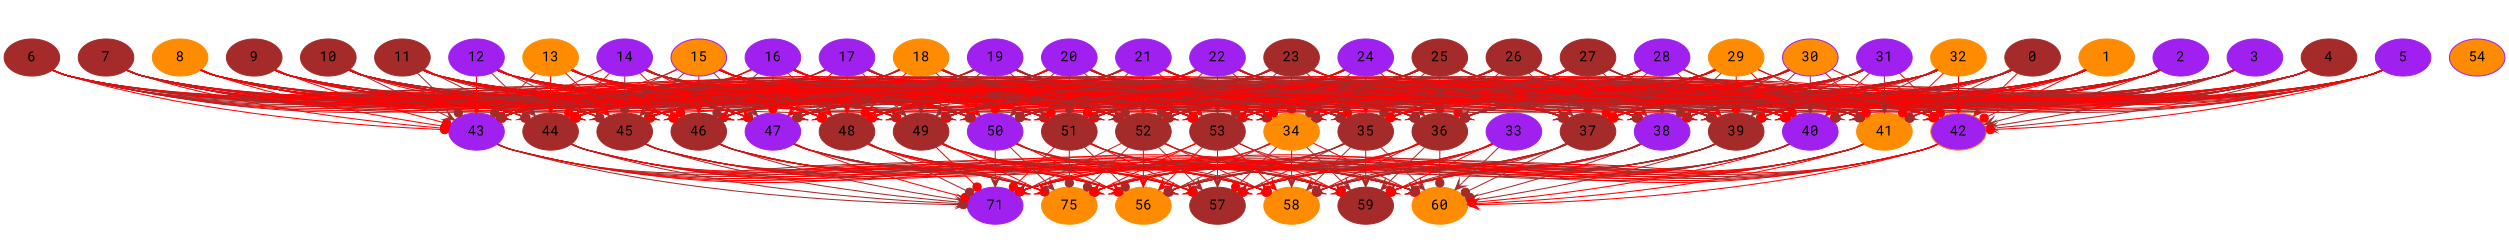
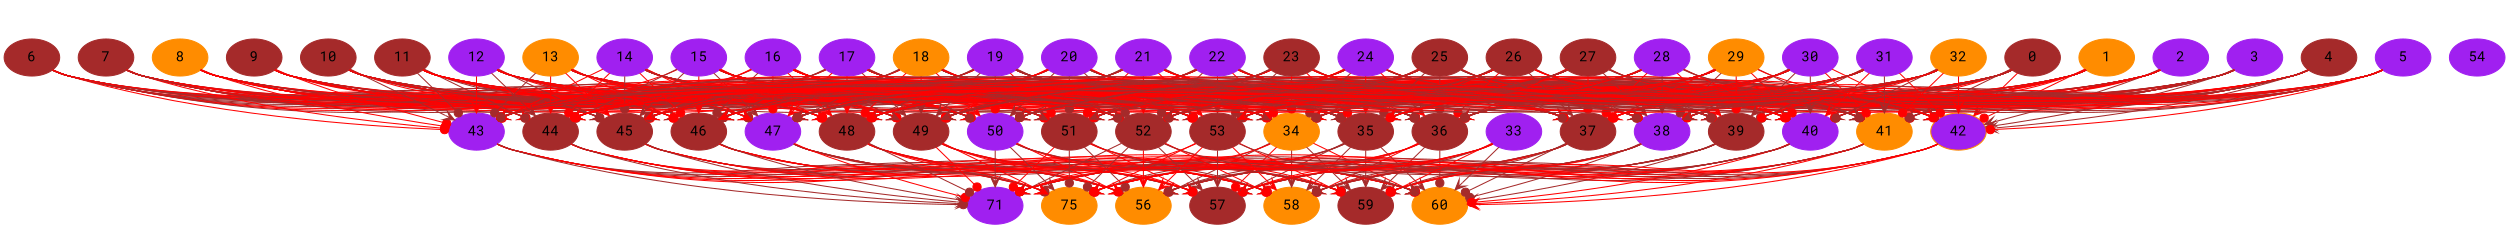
node "15": fillcolor darkorange -> purple
node "30": fillcolor darkorange -> purple
node "54": fillcolor darkorange -> purple
